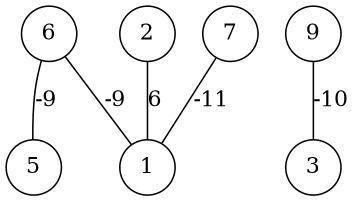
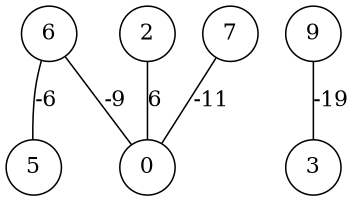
edge "6" -- "5": label "-9" -> "-6"
edge "9" -- "3": label "-10" -> "-19"
node "1": label "1" -> "0"
